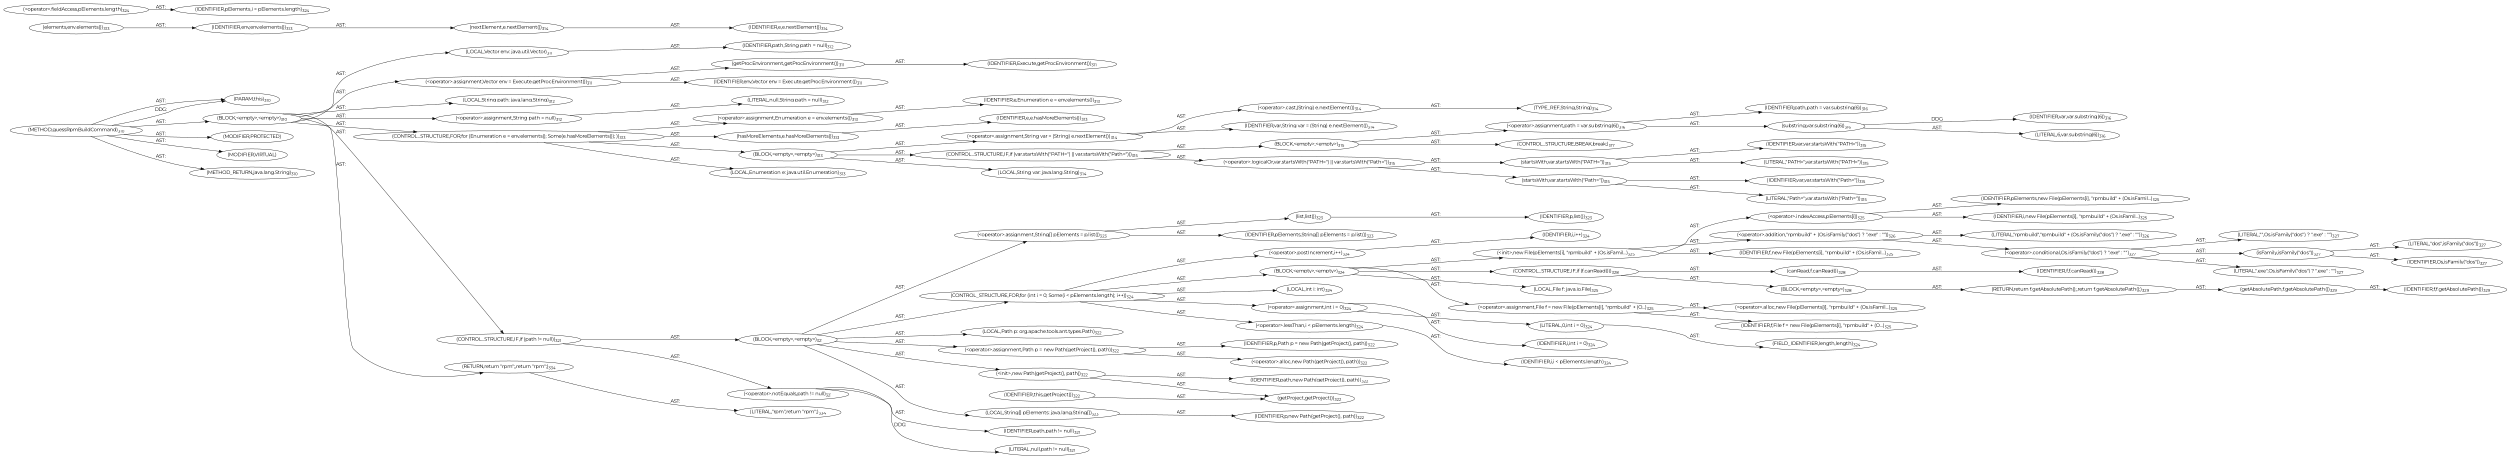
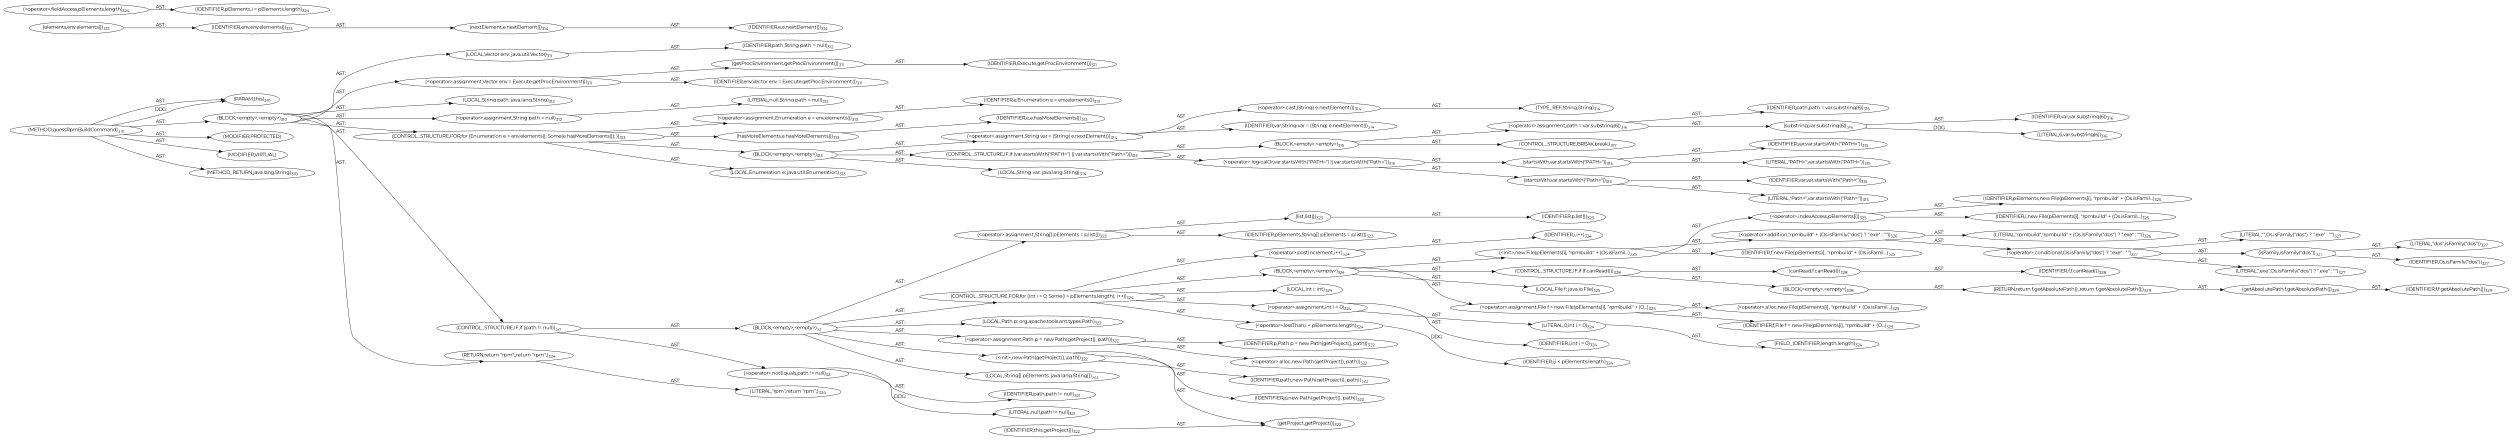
edge "(substring,var.substring(6))" -> "(IDENTIFIER,var,var.substring(6))": label "DDG: " -> "AST: "
edge "(substring,var.substring(6))" -> "(LITERAL,6,var.substring(6))": label "AST: " -> "DDG: "
edge "(<operator>.lessThan,i < pElements.length)" -> "(IDENTIFIER,i,i < pElements.length)": label "AST: " -> "DDG: "
edge "(LOCAL,String[] pElements: java.lang.String[])" -> "(IDENTIFIER,p,new Path(getProject(), path))": now "(<init>,new Path(getProject(), path))" -> "(IDENTIFIER,p,new Path(getProject(), path))"
